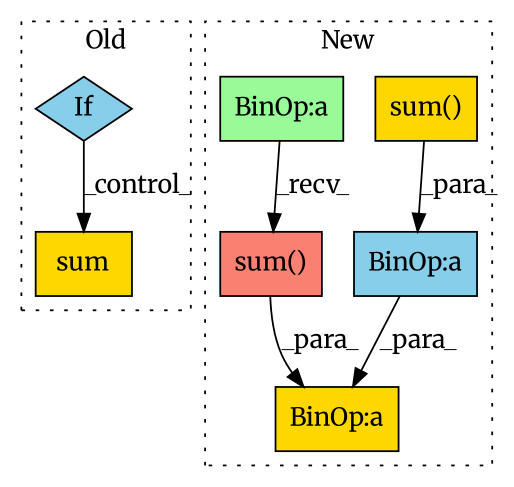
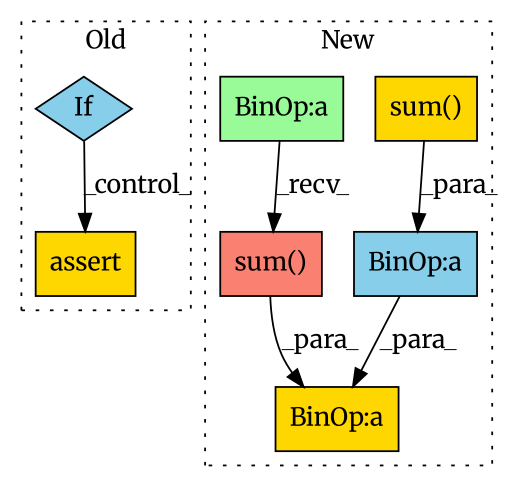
node "sum": label "sum" -> "assert"
